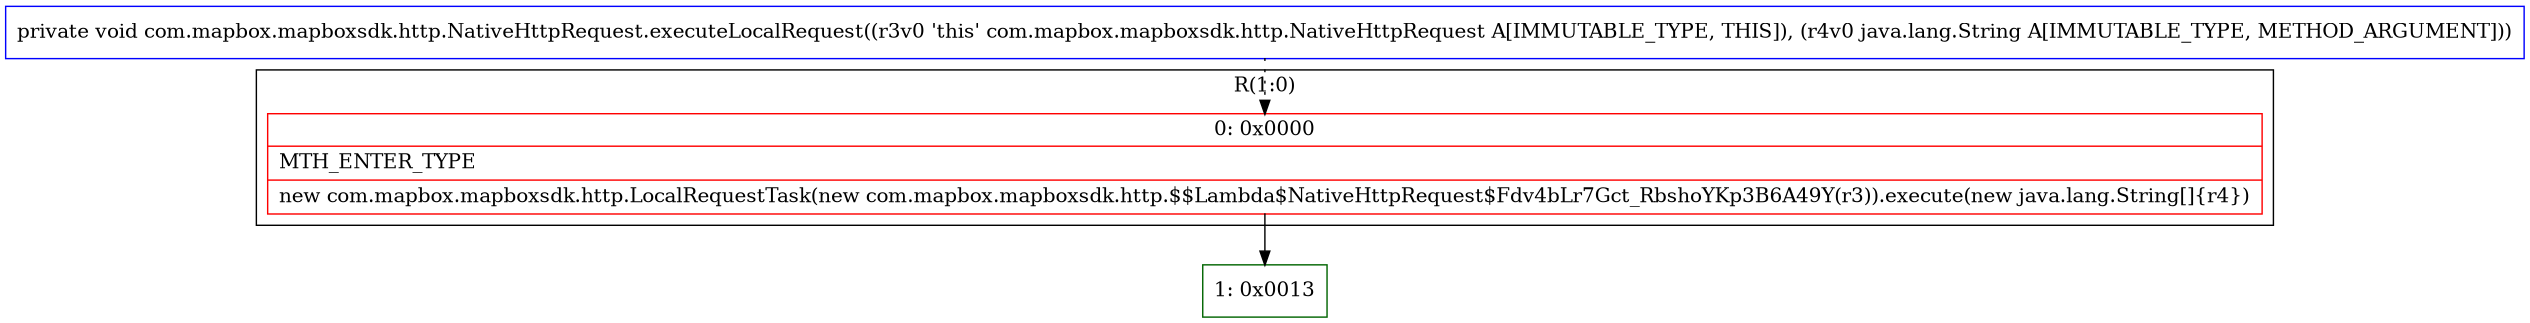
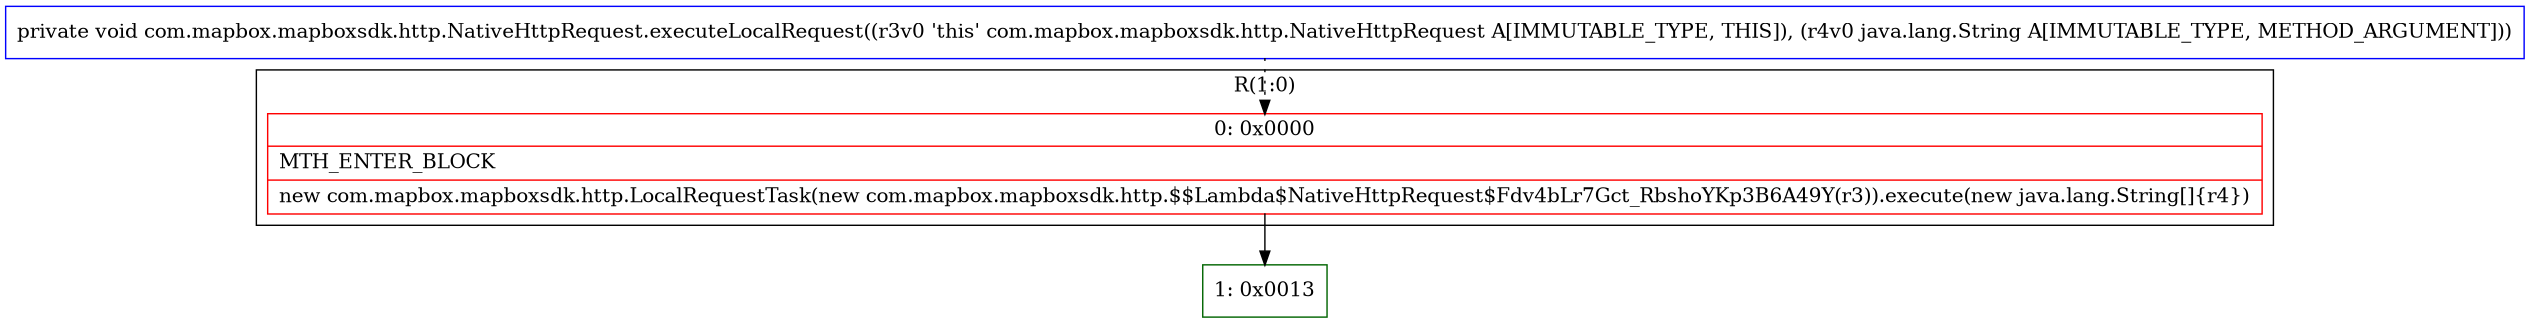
node "0: 0x0000": text "MTH_ENTER_TYPE" -> "MTH_ENTER_BLOCK"
